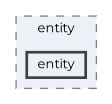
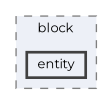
cluster "entity": label "entity" -> "block"
